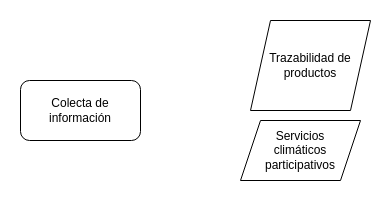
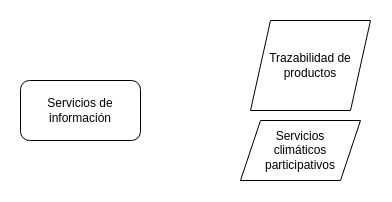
node "Colecta de información": label "Colecta de información" -> "Servicios de información"
